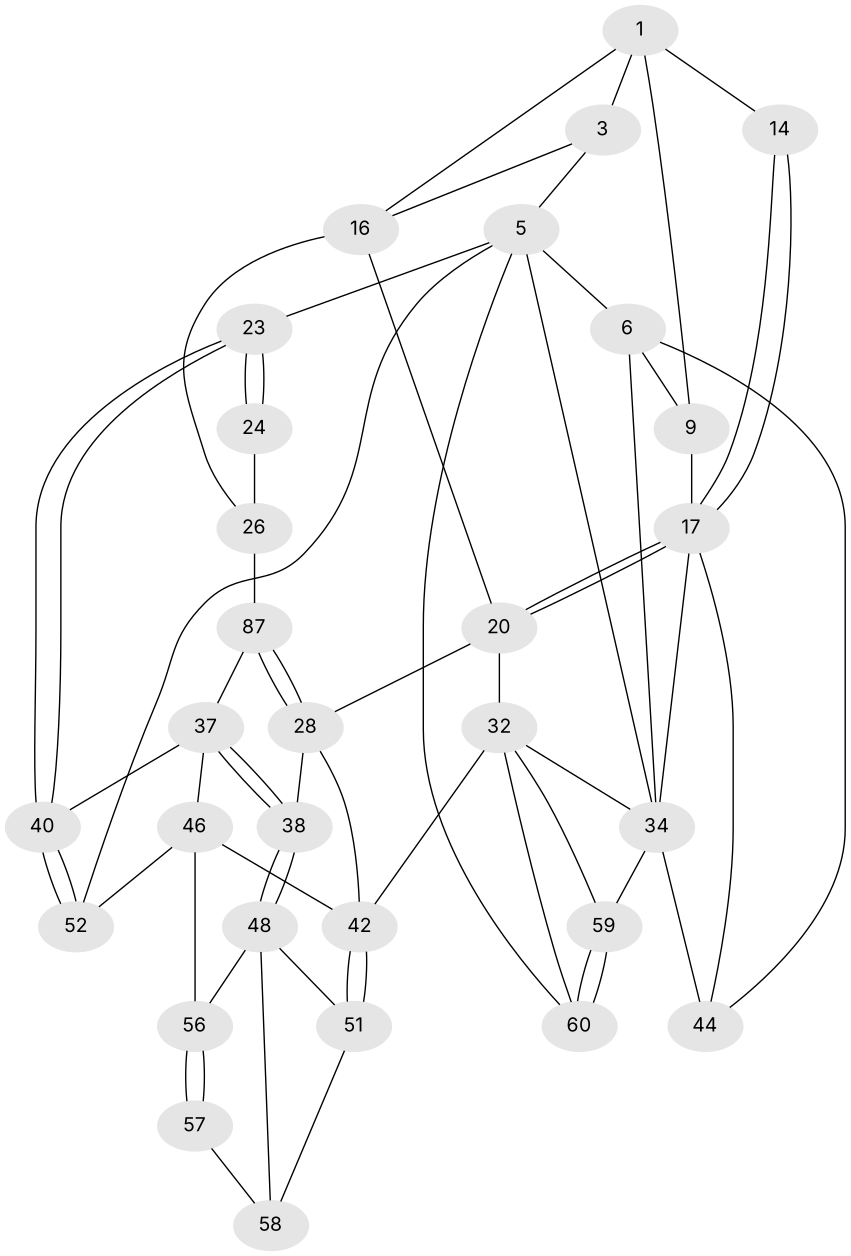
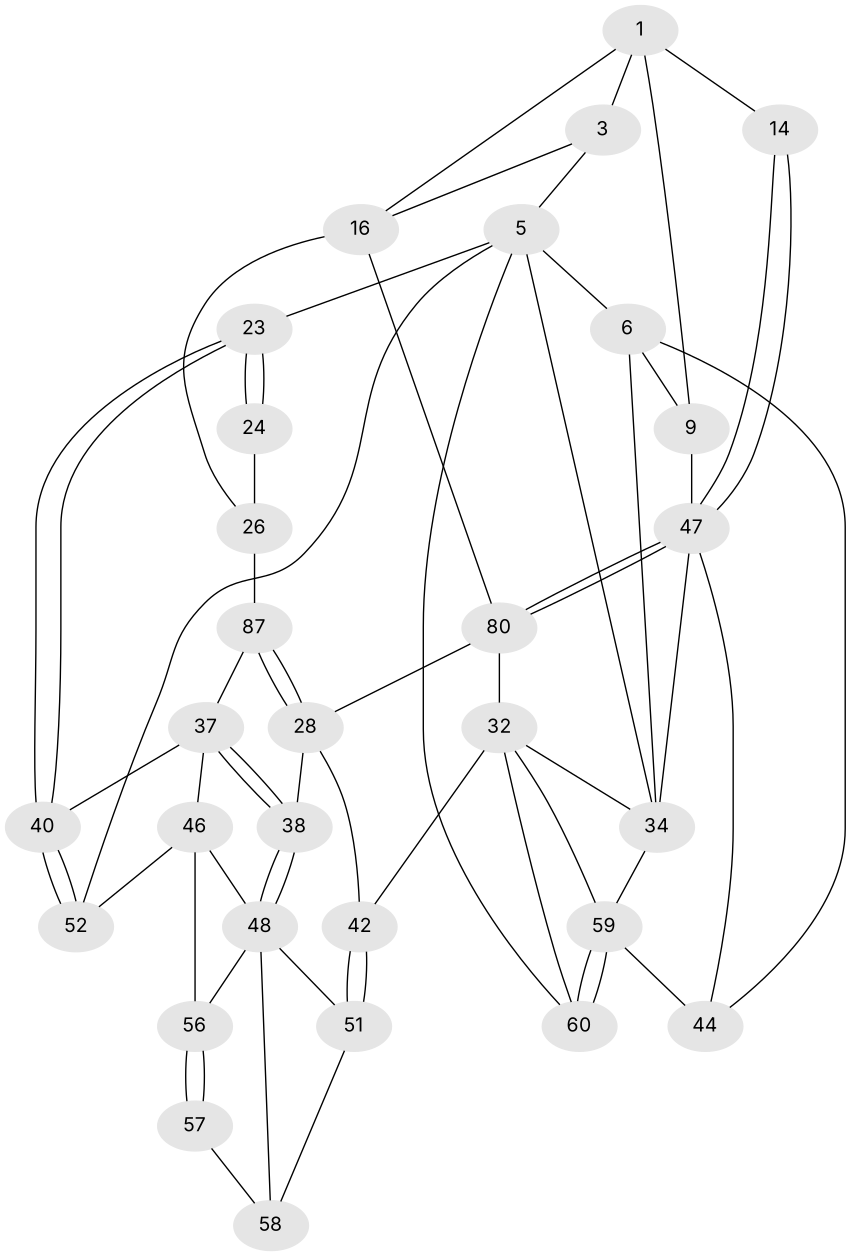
node "17": label "17" -> "47"
node "20": label "20" -> "80"
edge "46" -- "42": now "46" -- "48"
edge "34" -- "44": now "59" -- "44"
